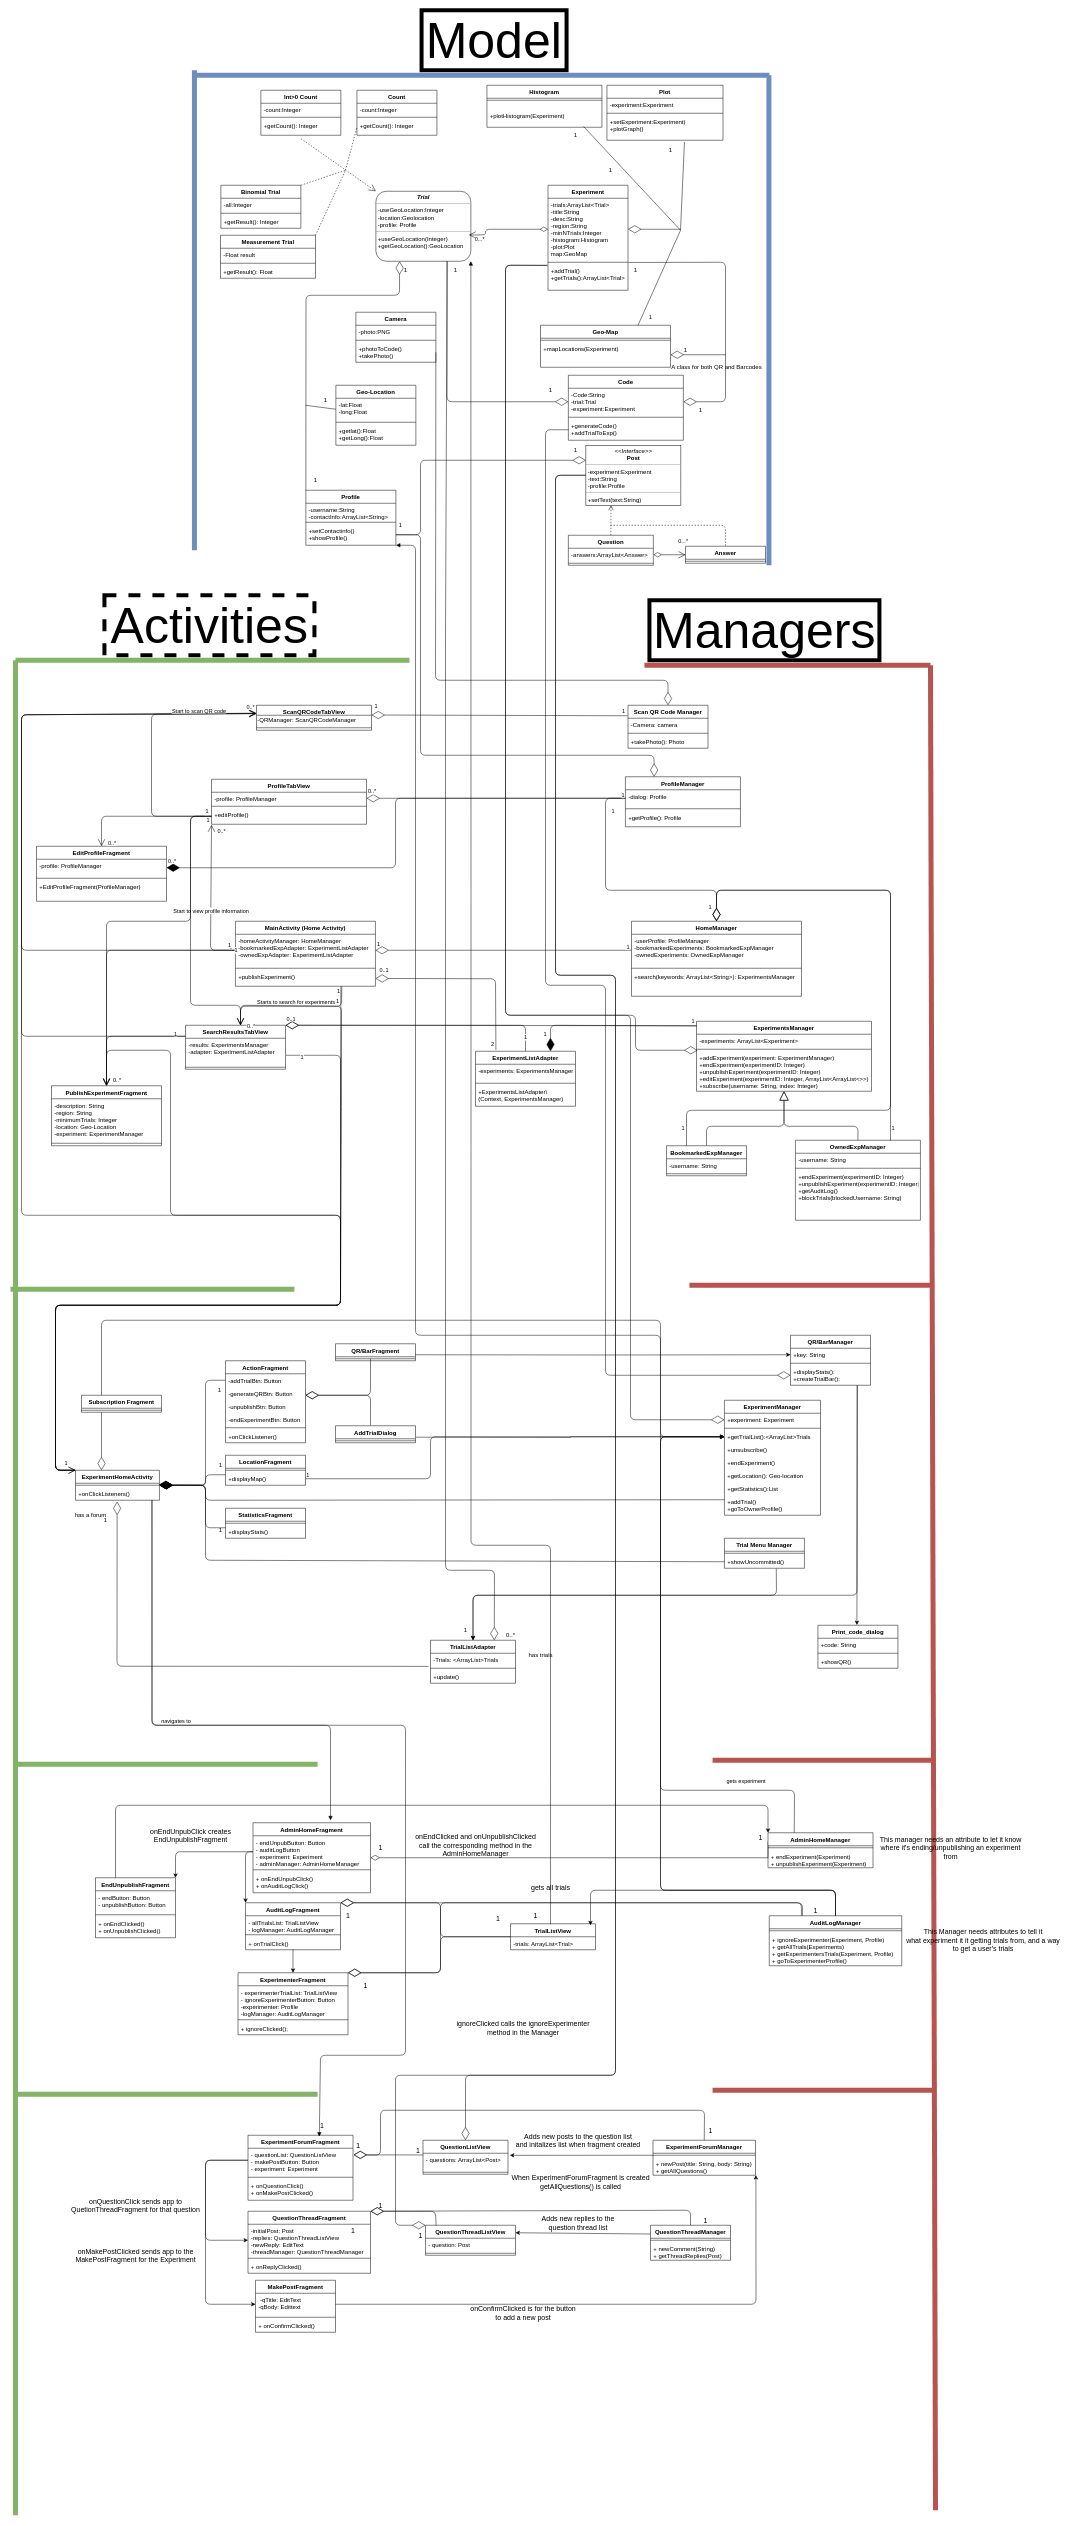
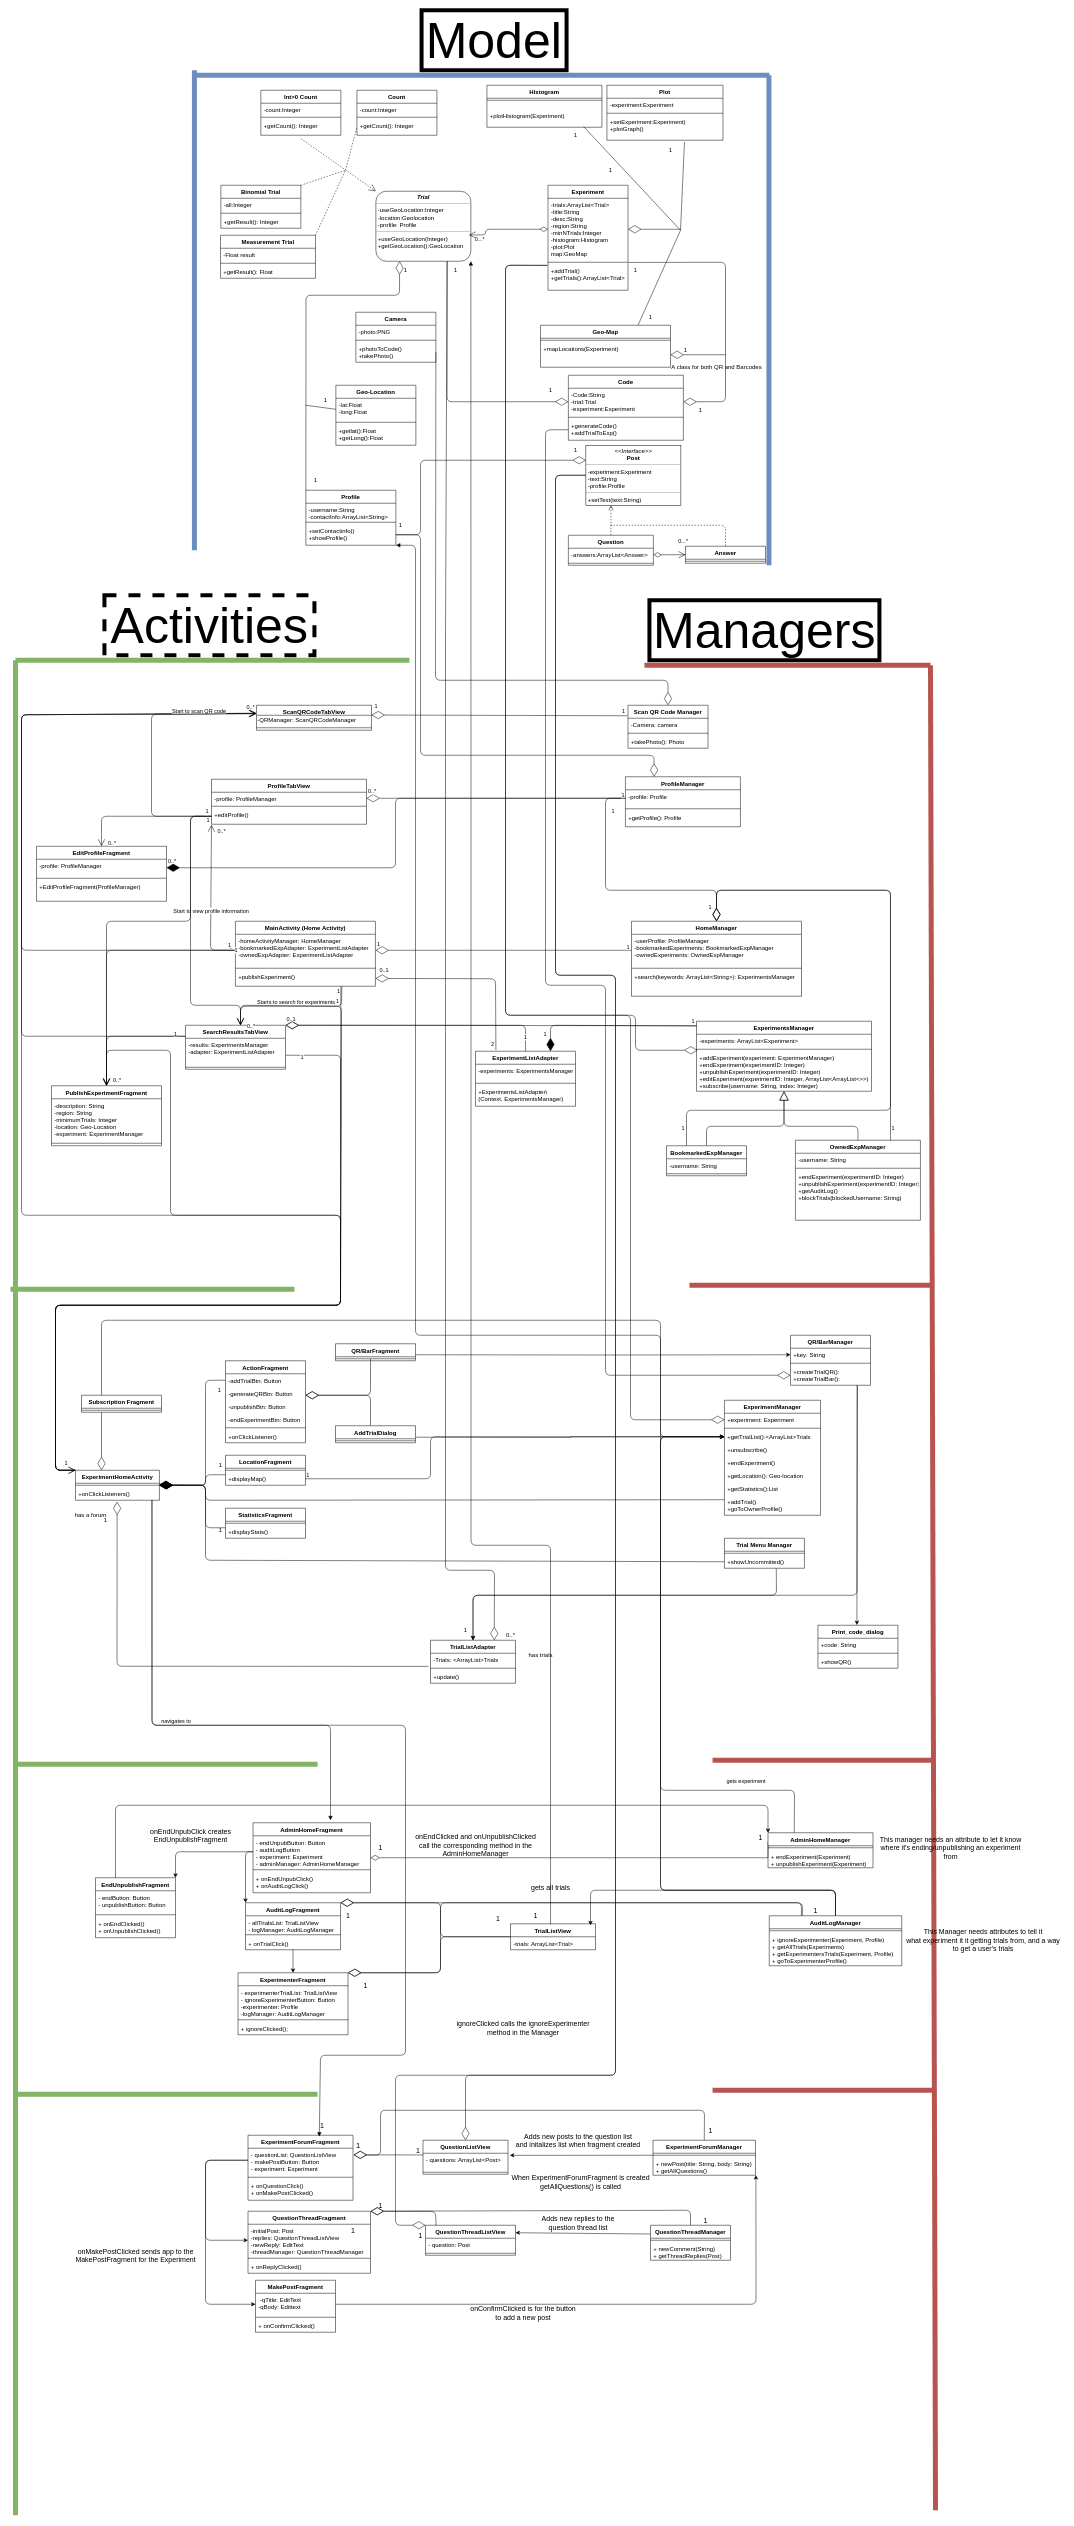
node "-dialog: Profile": label "-dialog: Profile" -> "-profile: Profile"
node "+displayStats(): +createTrialBar():": label "+displayStats(): +createTrialBar():" -> "+createTrialQR(): +createTrialBar():"
node "onQuestionClick sends app to QuetionThreadFragment for that question": removed
